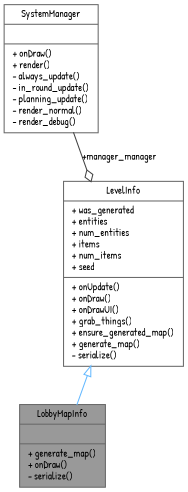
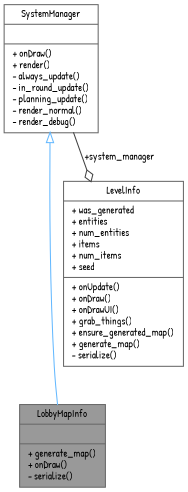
edge "SystemManager" -> "LevelInfo": label " +manager_manager" -> " +system_manager"
edge "LobbyMapInfo" -> "LevelInfo": now "LobbyMapInfo" -> "SystemManager"
